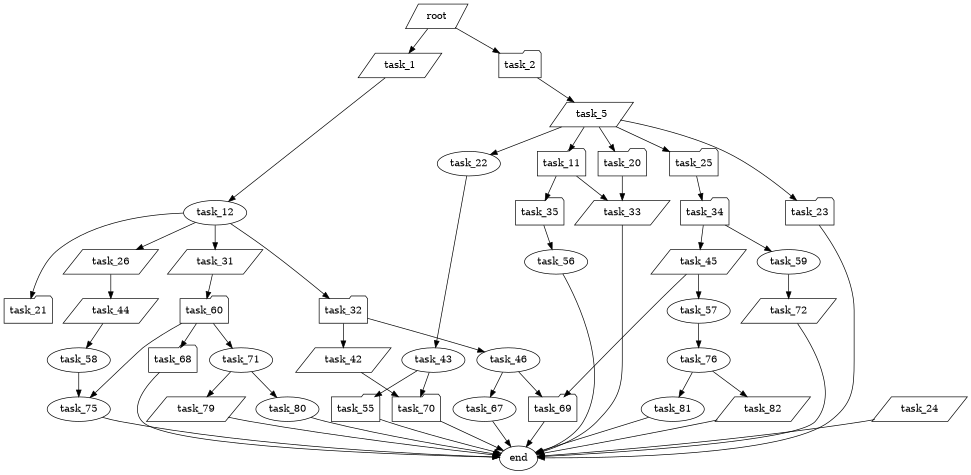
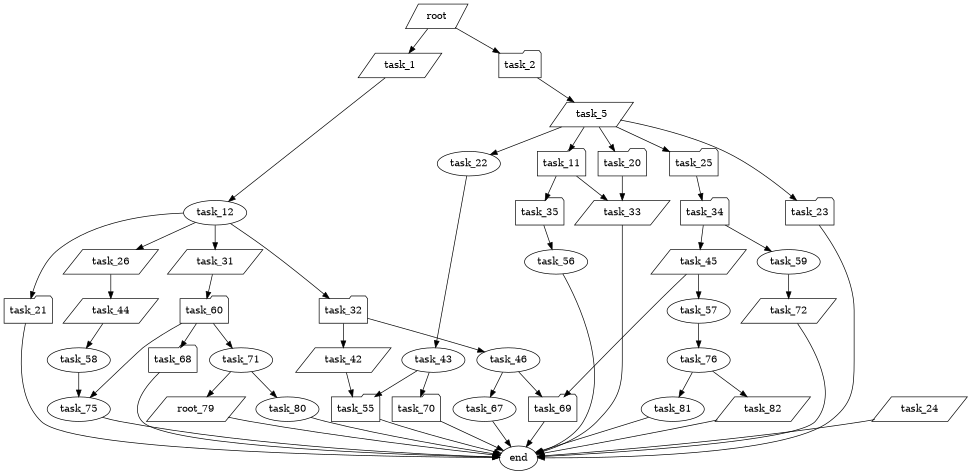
edge "task_42" -> "task_70": now "task_42" -> "task_55"
node "task_79": label "task_79" -> "root_79"
edge "task_21" -> "end": added
